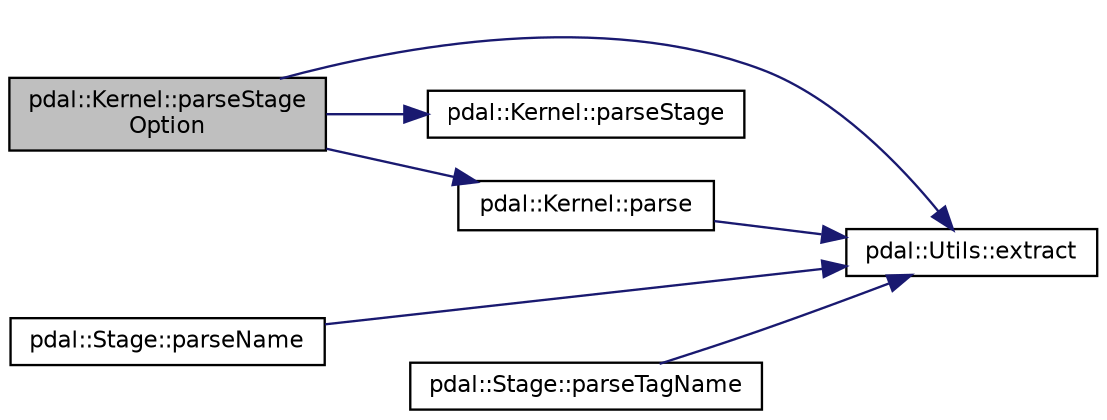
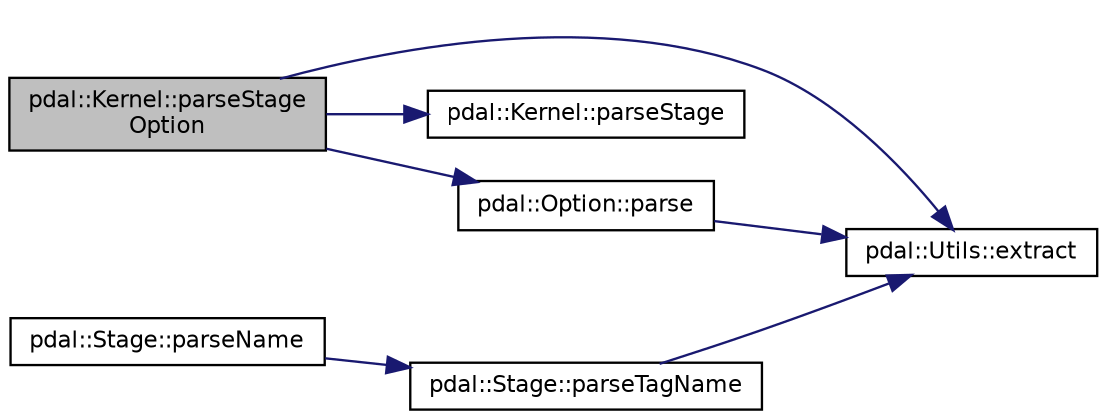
node "pdal::Kernel::parse": label "pdal::Kernel::parse" -> "pdal::Option::parse"
edge "pdal::Stage::parseName" -> "pdal::Utils::extract": now "pdal::Stage::parseName" -> "pdal::Stage::parseTagName"
